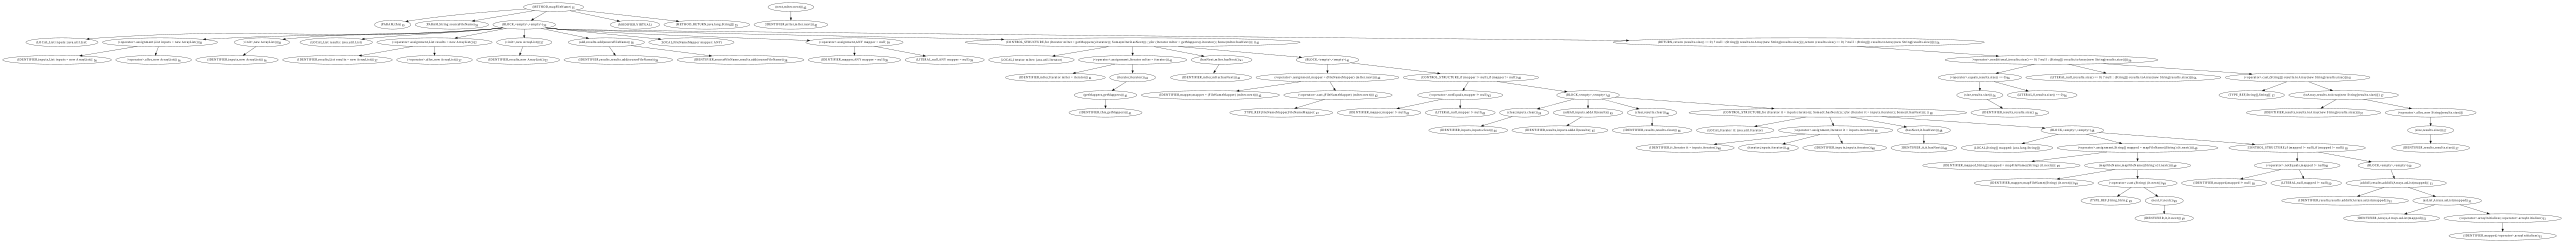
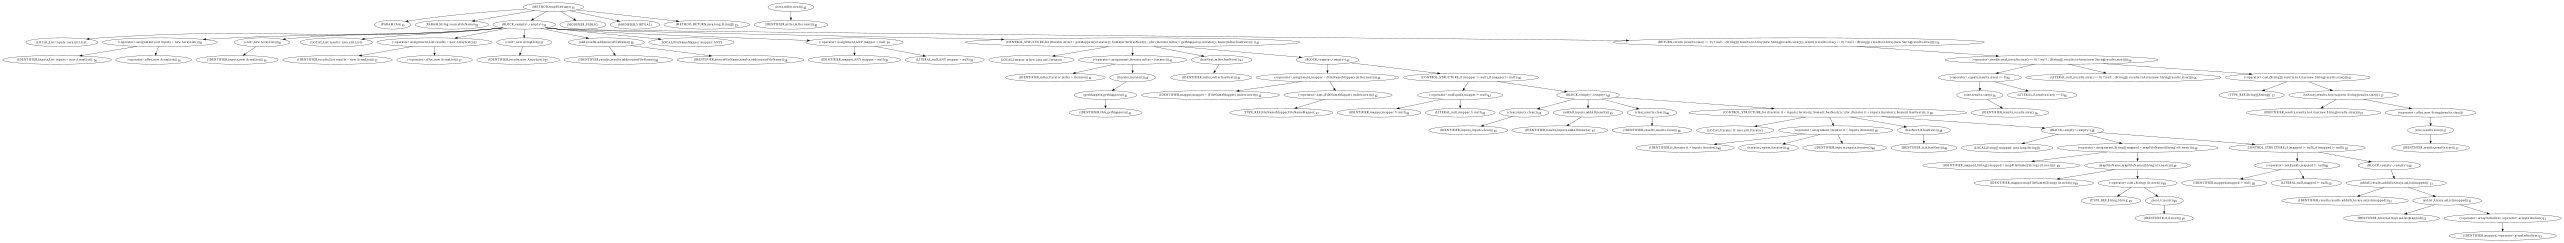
node "(MODIFIER,PUBLIC)": added
